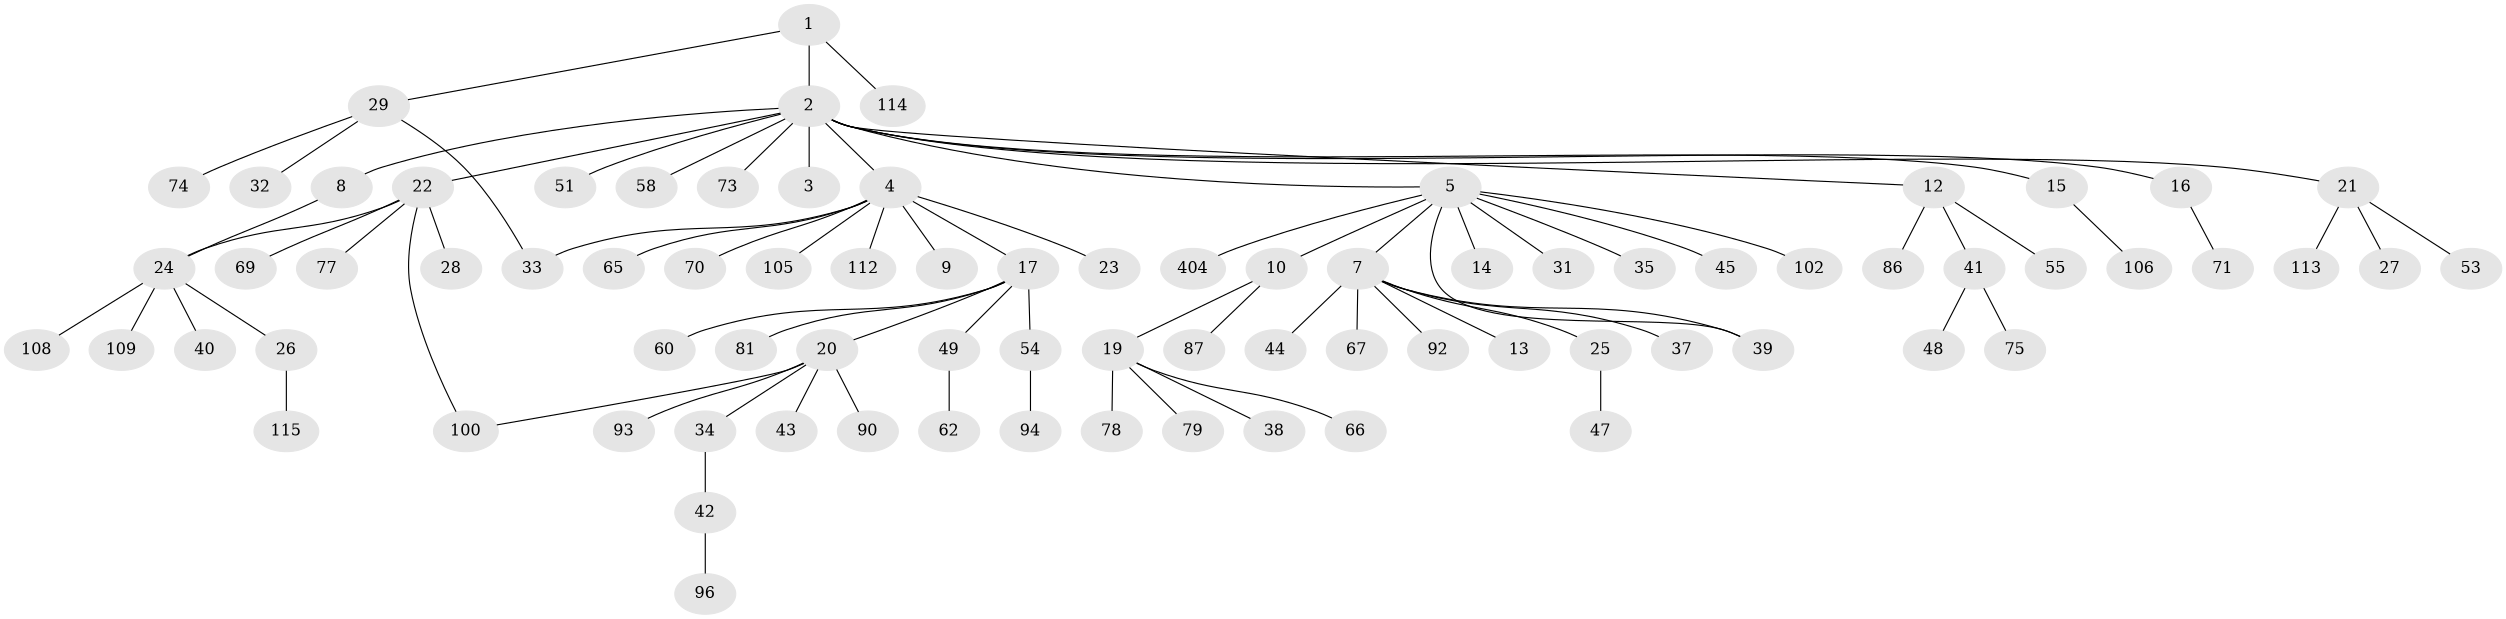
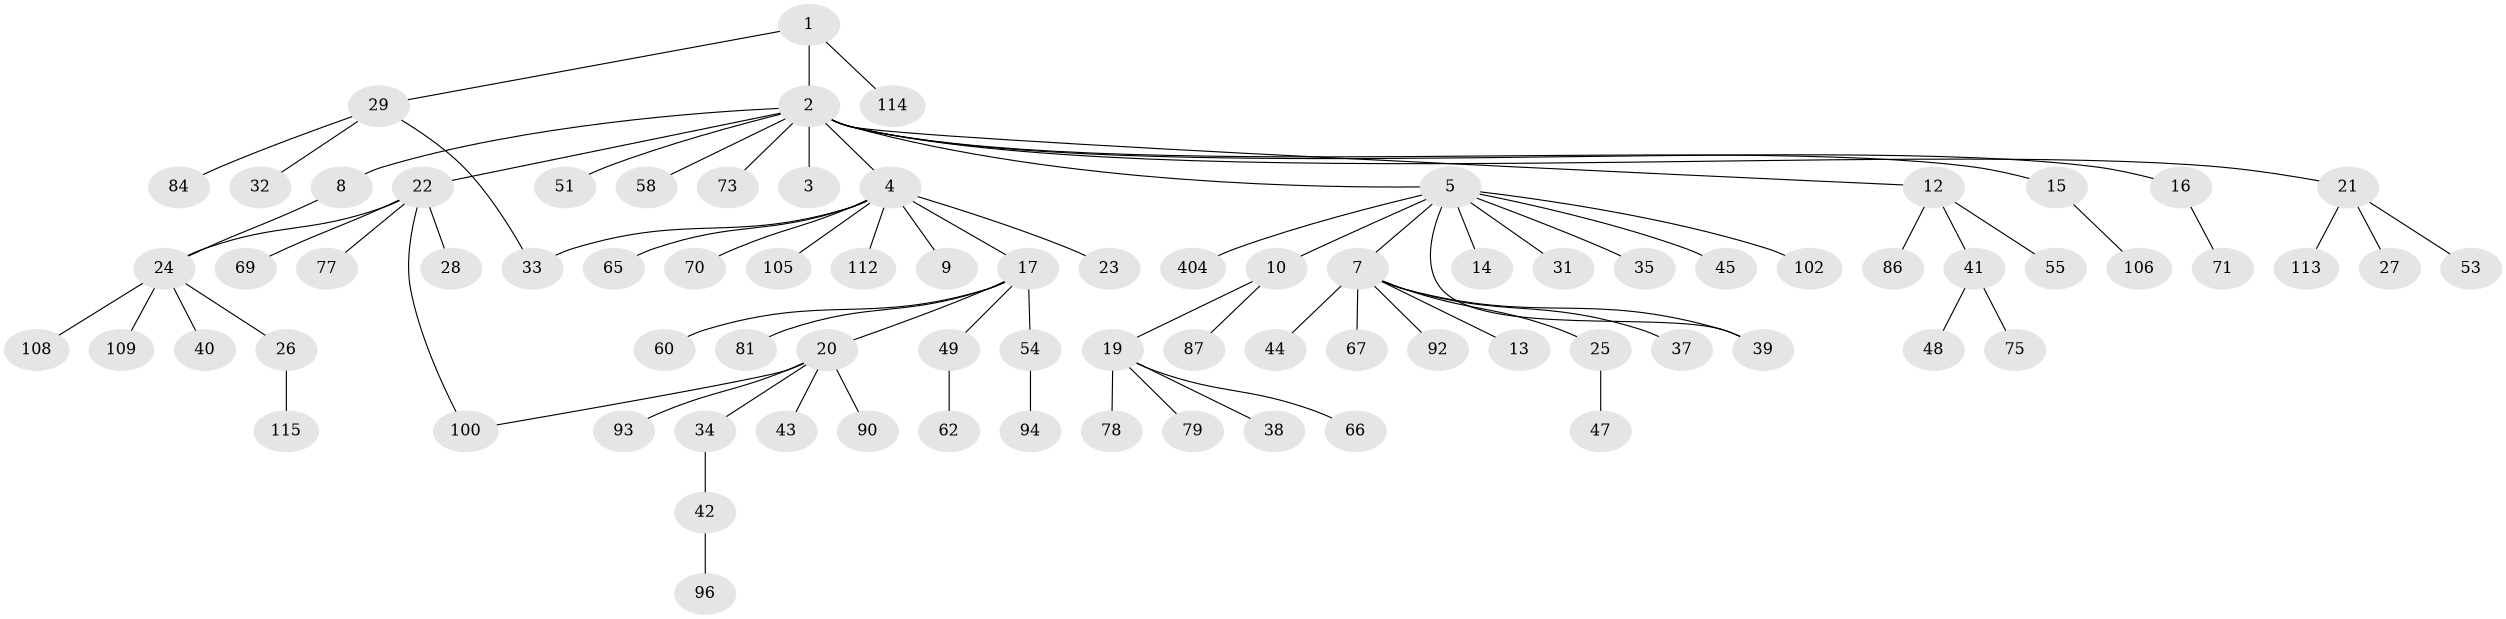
node "74": label "74" -> "84"
